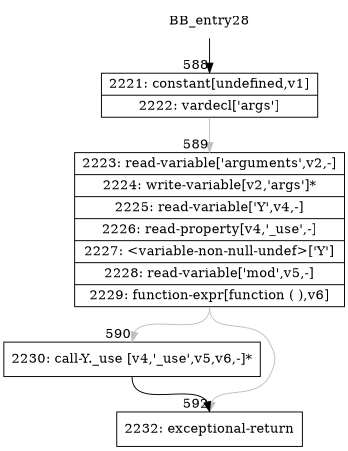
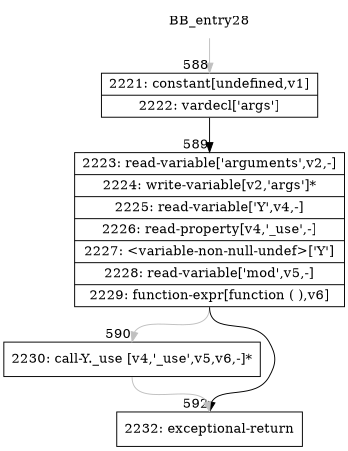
edge "BB_entry28" -> "2221: constant[undefined,v1]": color black -> gray
edge "2221: constant[undefined,v1]" -> "2223: read-variable['arguments',v2,-]": color gray -> black
edge "2223: read-variable['arguments',v2,-]" -> "2232: exceptional-return": color gray -> black
edge "2230: call-Y._use [v4,'_use',v5,v6,-]*" -> "2232: exceptional-return": color black -> gray
